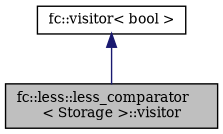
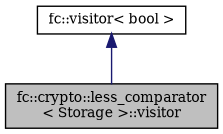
node "fc::less::less_comparator < Storage >::visitor": label "fc::less::less_comparator < Storage >::visitor" -> "fc::crypto::less_comparator < Storage >::visitor"
